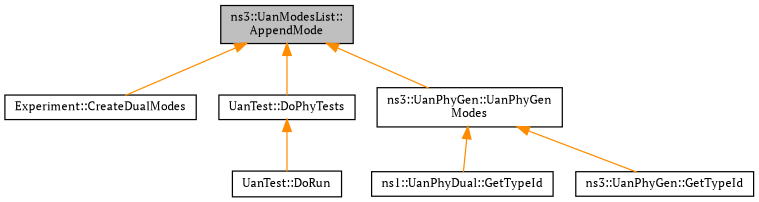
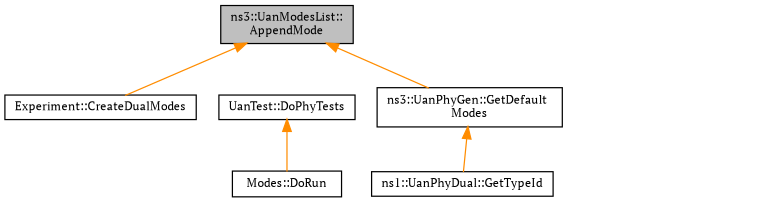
edge "UanTest::DoPhyTests" -> "ns3::UanModesList:: AppendMode": removed
node "ns3::UanPhyGen::UanPhyGen Modes": label "ns3::UanPhyGen::UanPhyGen Modes" -> "ns3::UanPhyGen::GetDefault Modes"
node "UanTest::DoRun": label "UanTest::DoRun" -> "Modes::DoRun"
node "ns3::UanPhyGen::GetTypeId": removed
